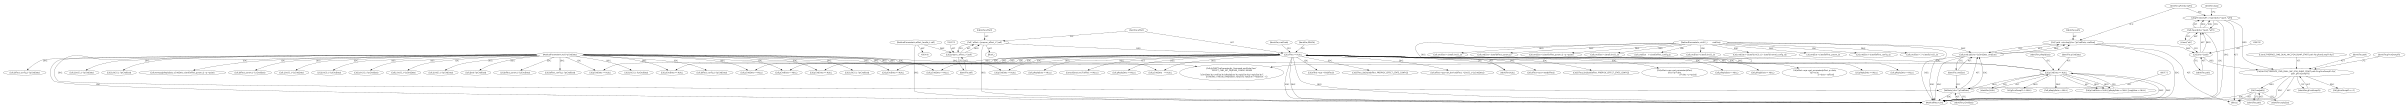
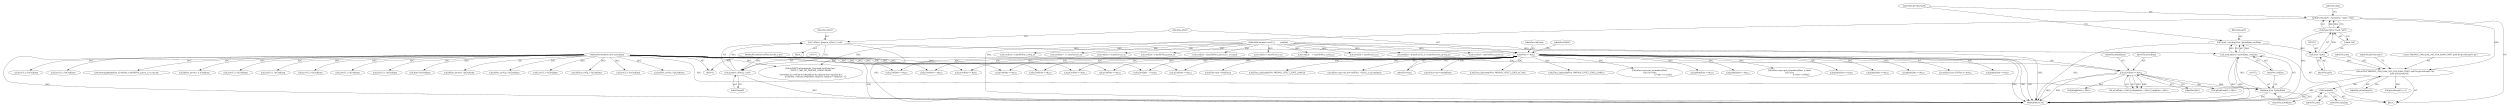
edge "(MethodParameterIn,void *pCmdData)" -> "1000100": added, label "AST:"
node "(Call,Effect_SetState(effect, PREPROC_EFFECT_STATE_ACTIVE))": added
edge "(Call,(preproc_effect_t *) self)" -> "(MethodReturn,int)": added, label "DDG:"
